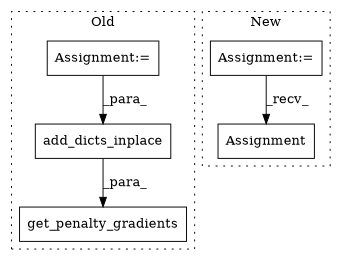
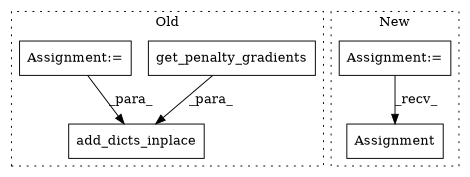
edge "add_dicts_inplace" -> "get_penalty_gradients": reversed
